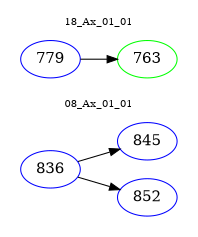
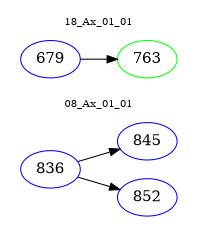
node "779": label "779" -> "679"
